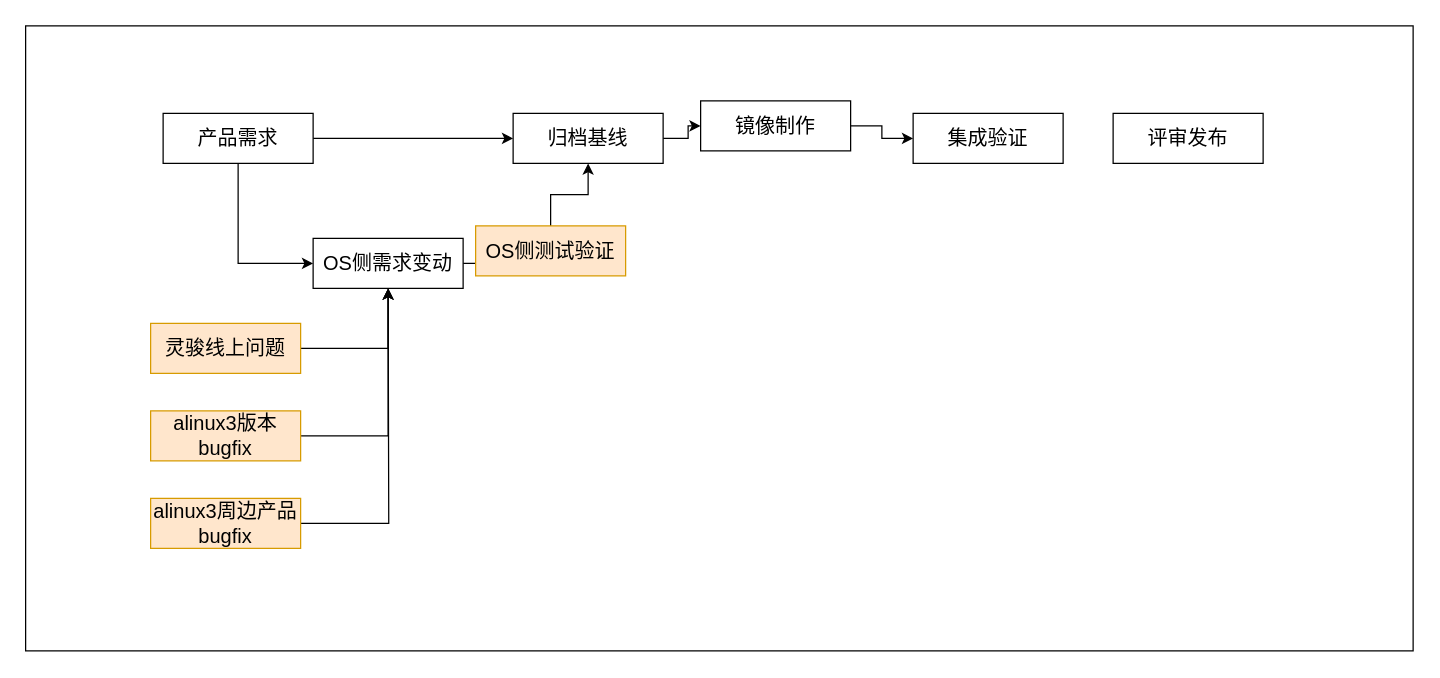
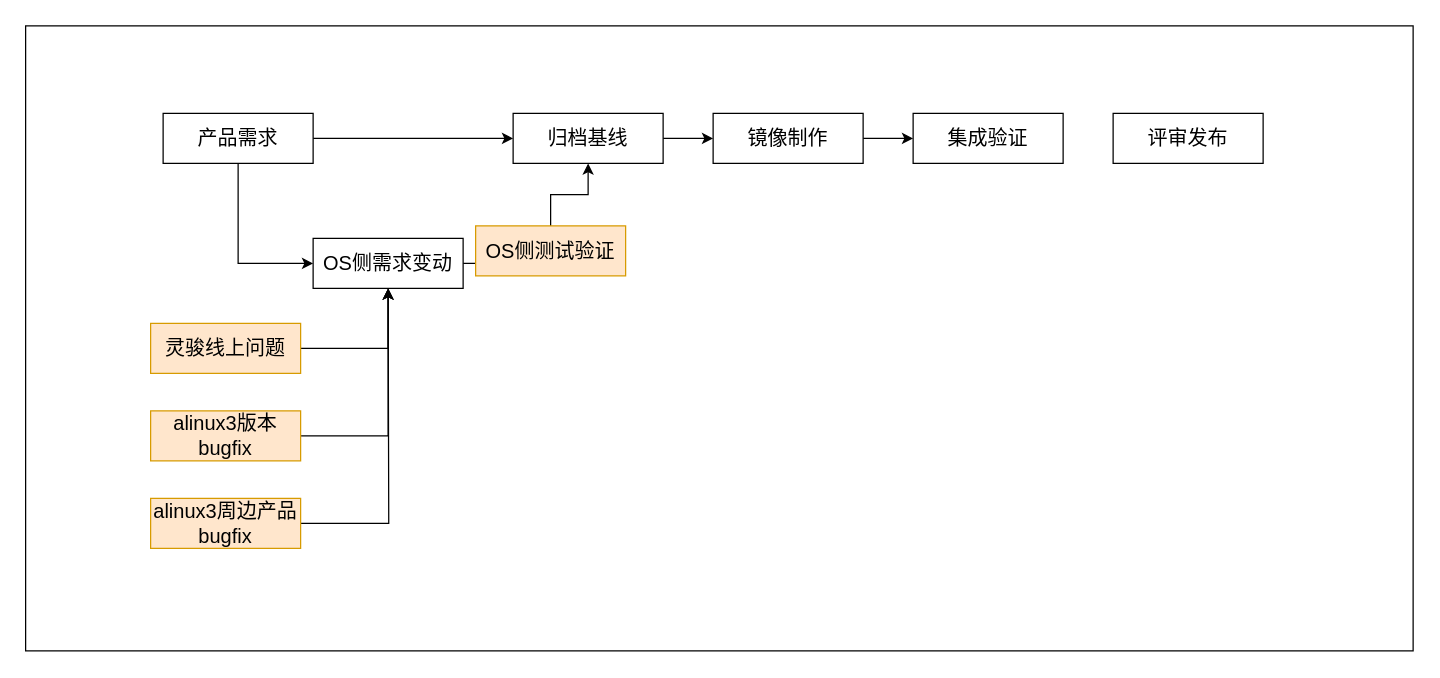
node "镜像制作": moved (776, 126) -> (788, 138)
